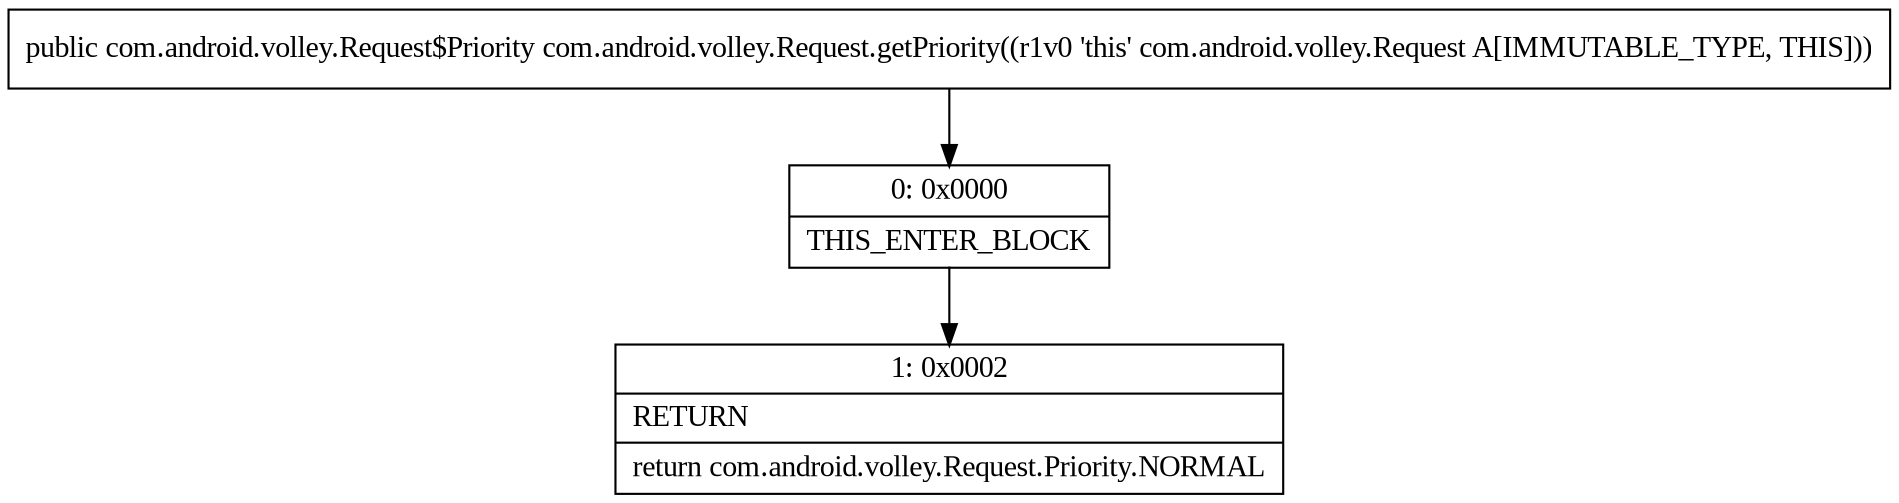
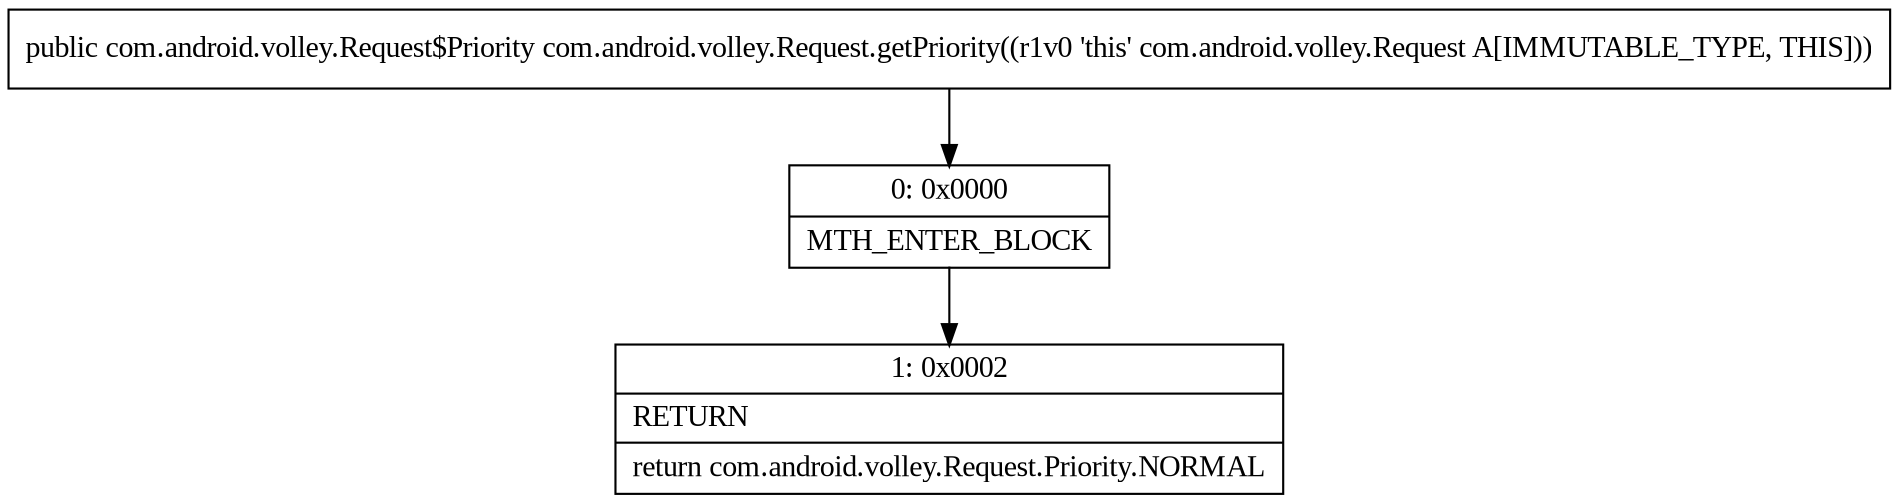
node "0: 0x0000": text "THIS_ENTER_BLOCK" -> "MTH_ENTER_BLOCK"
